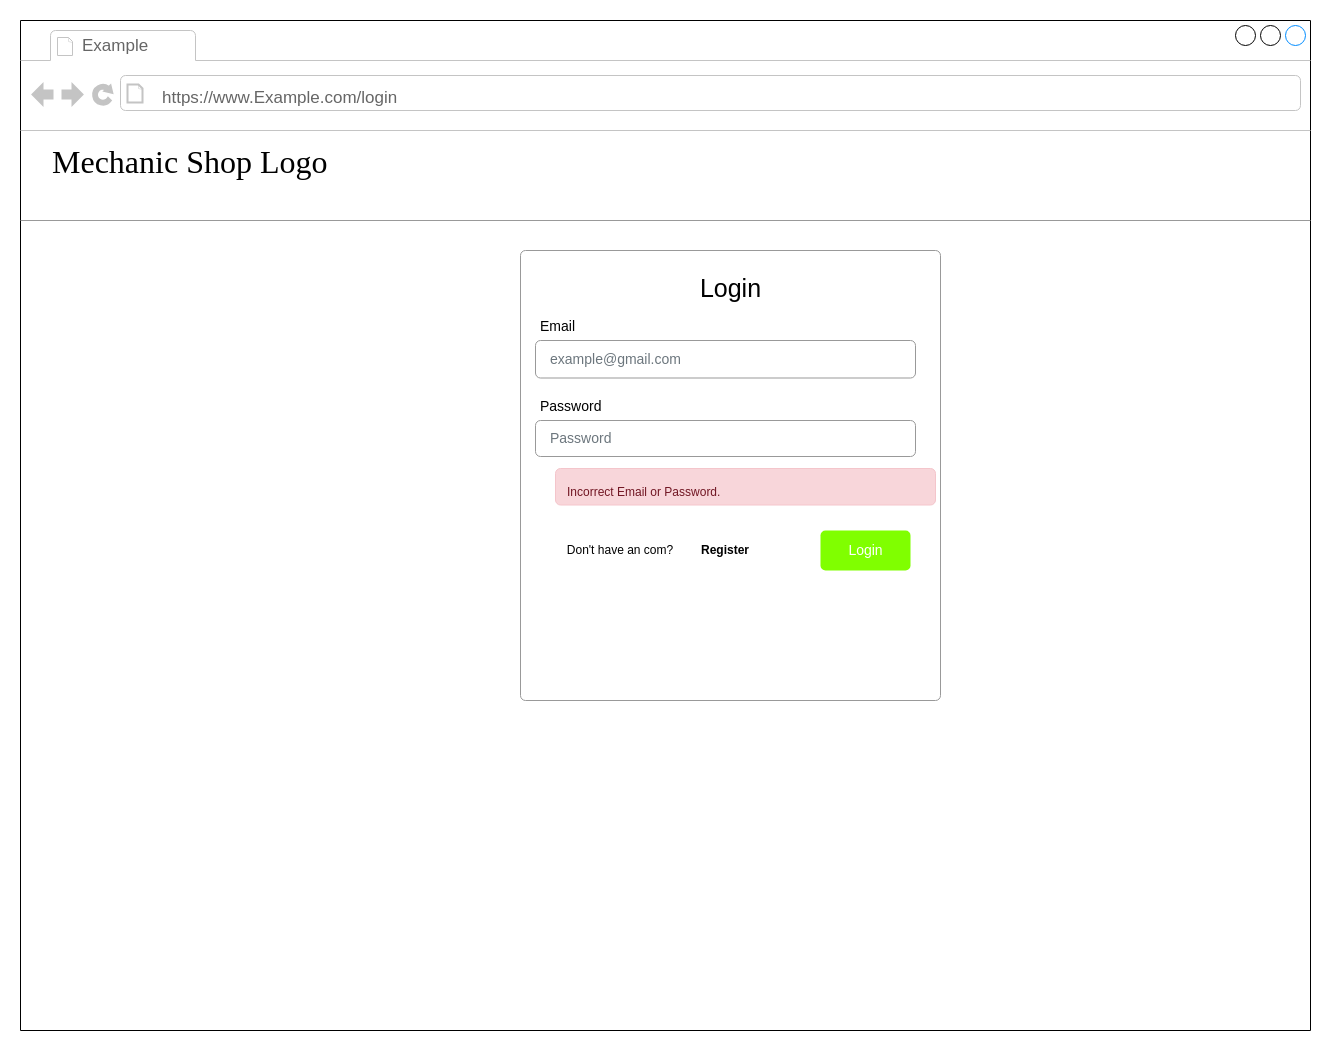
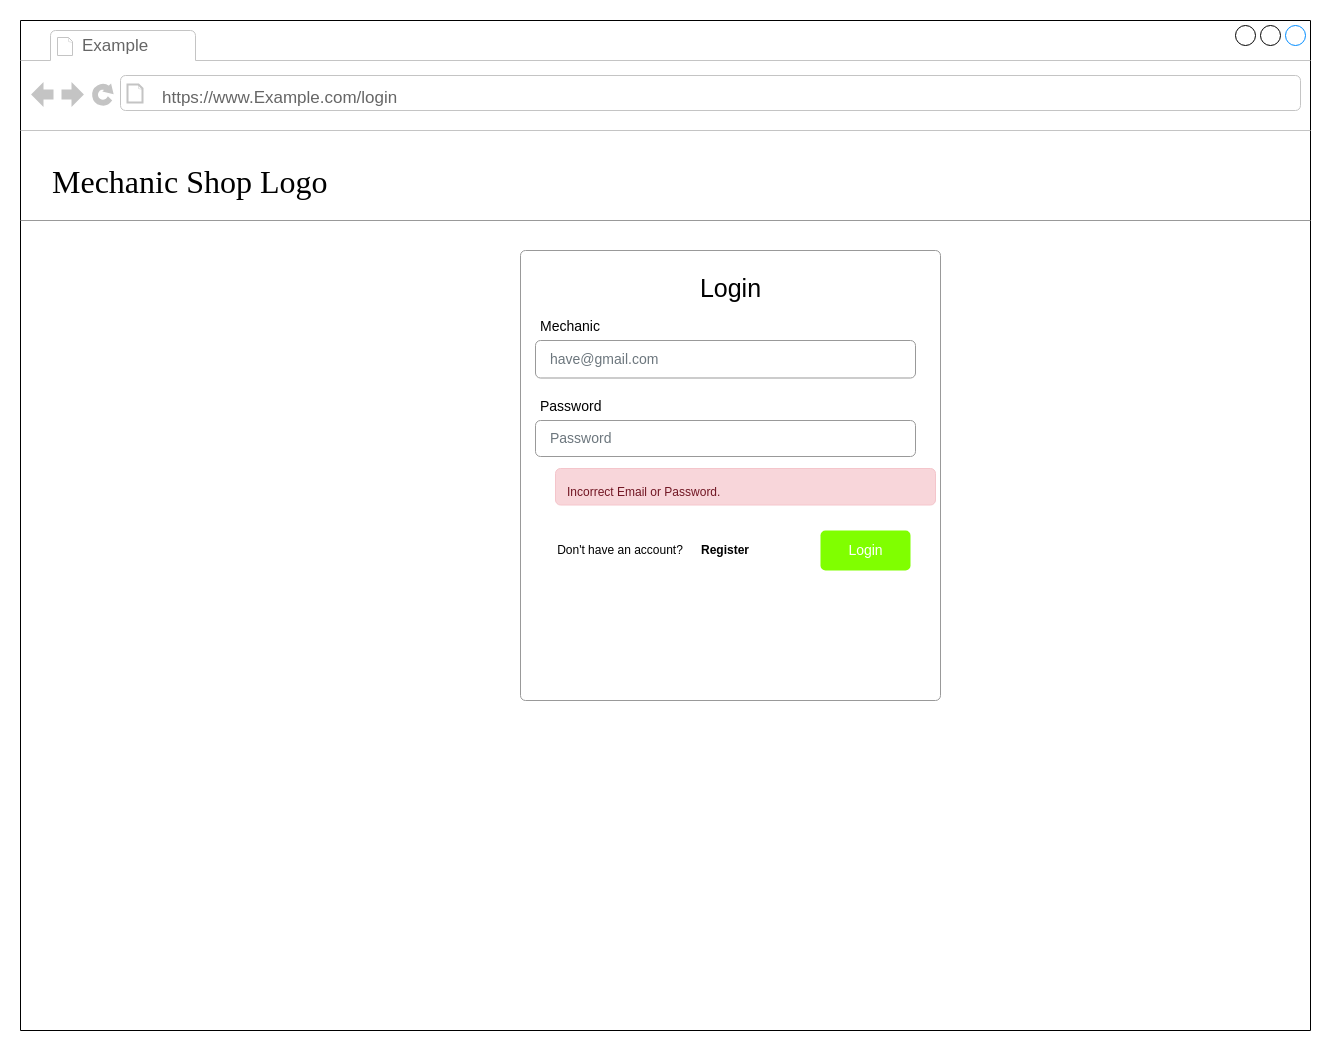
node "Mechanic Shop Logo": moved (221, 166) -> (221, 186)
node "Email": label "Email" -> "Mechanic"
node "example@gmail.com": label "example@gmail.com" -> "have@gmail.com"
node "Don't have an com?": label "Don't have an com?" -> "Don't have an account?"
